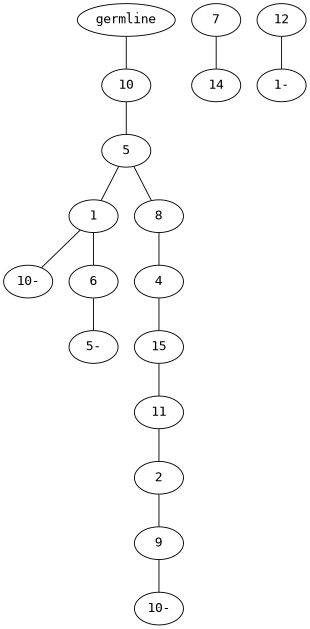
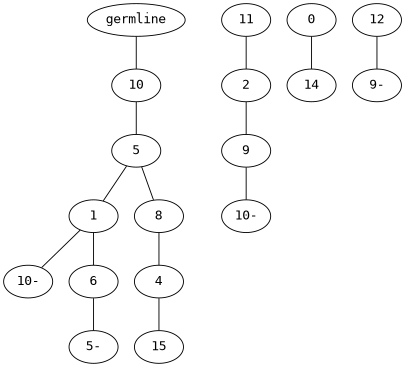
node "7": label "7" -> "0"
node "1-": label "1-" -> "9-"
edge "15" -- "11": removed
